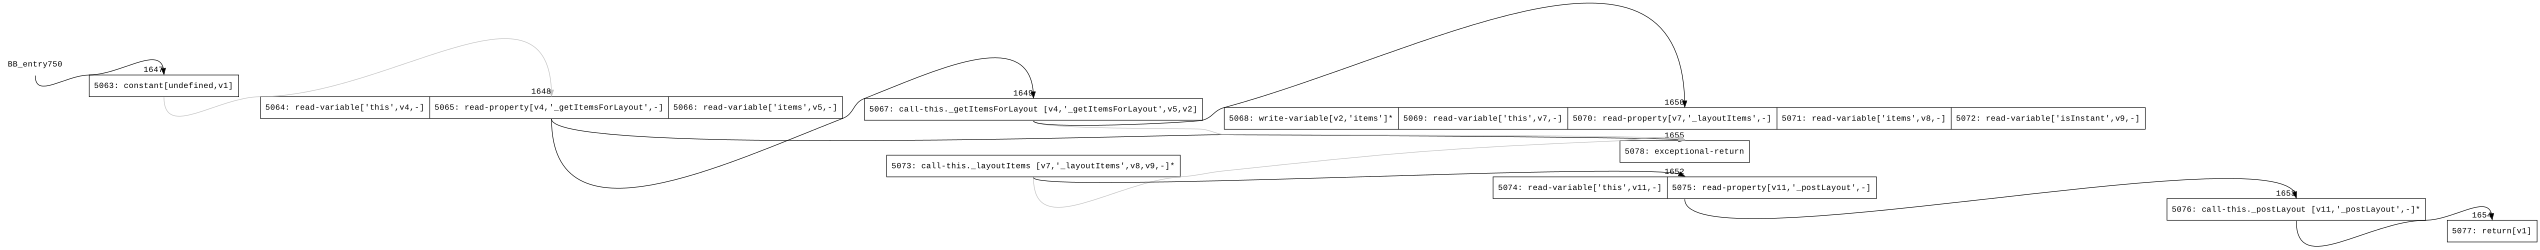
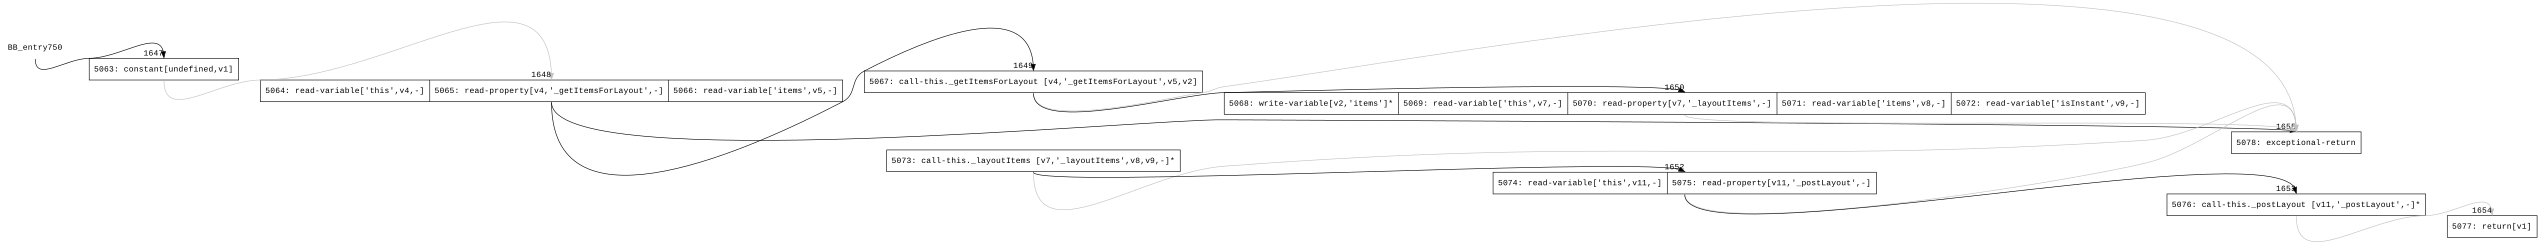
edge "5068: write-variable[v2,'items']*" -> "5078: exceptional-return": added
edge "5074: read-variable['this',v11,-]" -> "5078: exceptional-return": added
edge "5076: call-this._postLayout [v11,'_postLayout',-]*" -> "5077: return[v1]": color black -> gray
